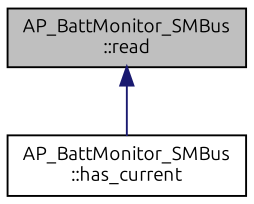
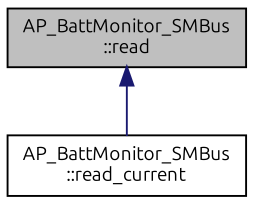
node "AP_BattMonitor_SMBus ::has_current": label "AP_BattMonitor_SMBus ::has_current" -> "AP_BattMonitor_SMBus ::read_current"
